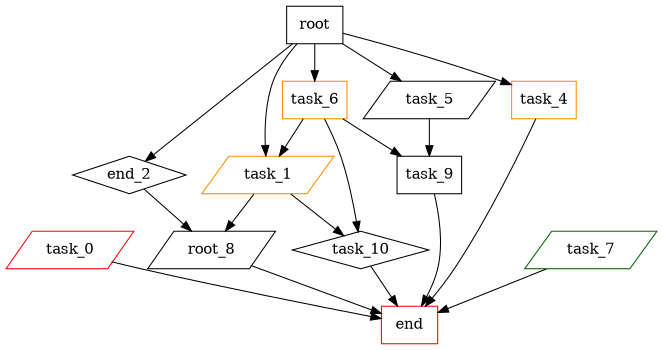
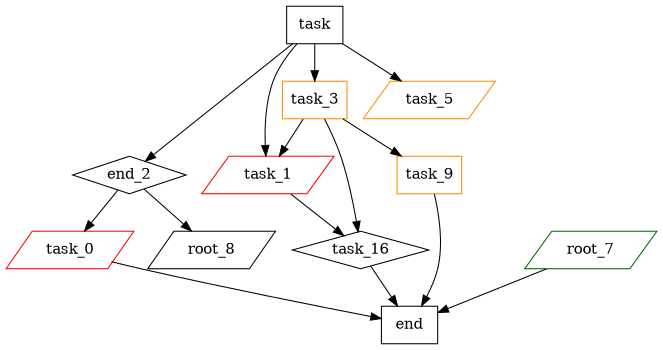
node "root": label "root" -> "task"
node "task_6": label "task_6" -> "task_3"
node "task_5": color black -> darkorange
node "task_4": removed
edge "task_5" -> "task_9": removed
node "task_1": color darkorange -> red
node "task_9": color black -> darkorange
edge "end_2" -> "task_0": added
edge "task_1" -> "root_8": removed
node "task_10": label "task_10" -> "task_16"
node "task_7": label "task_7" -> "root_7"
edge "root_8" -> "end": removed
node "end": color red -> black
